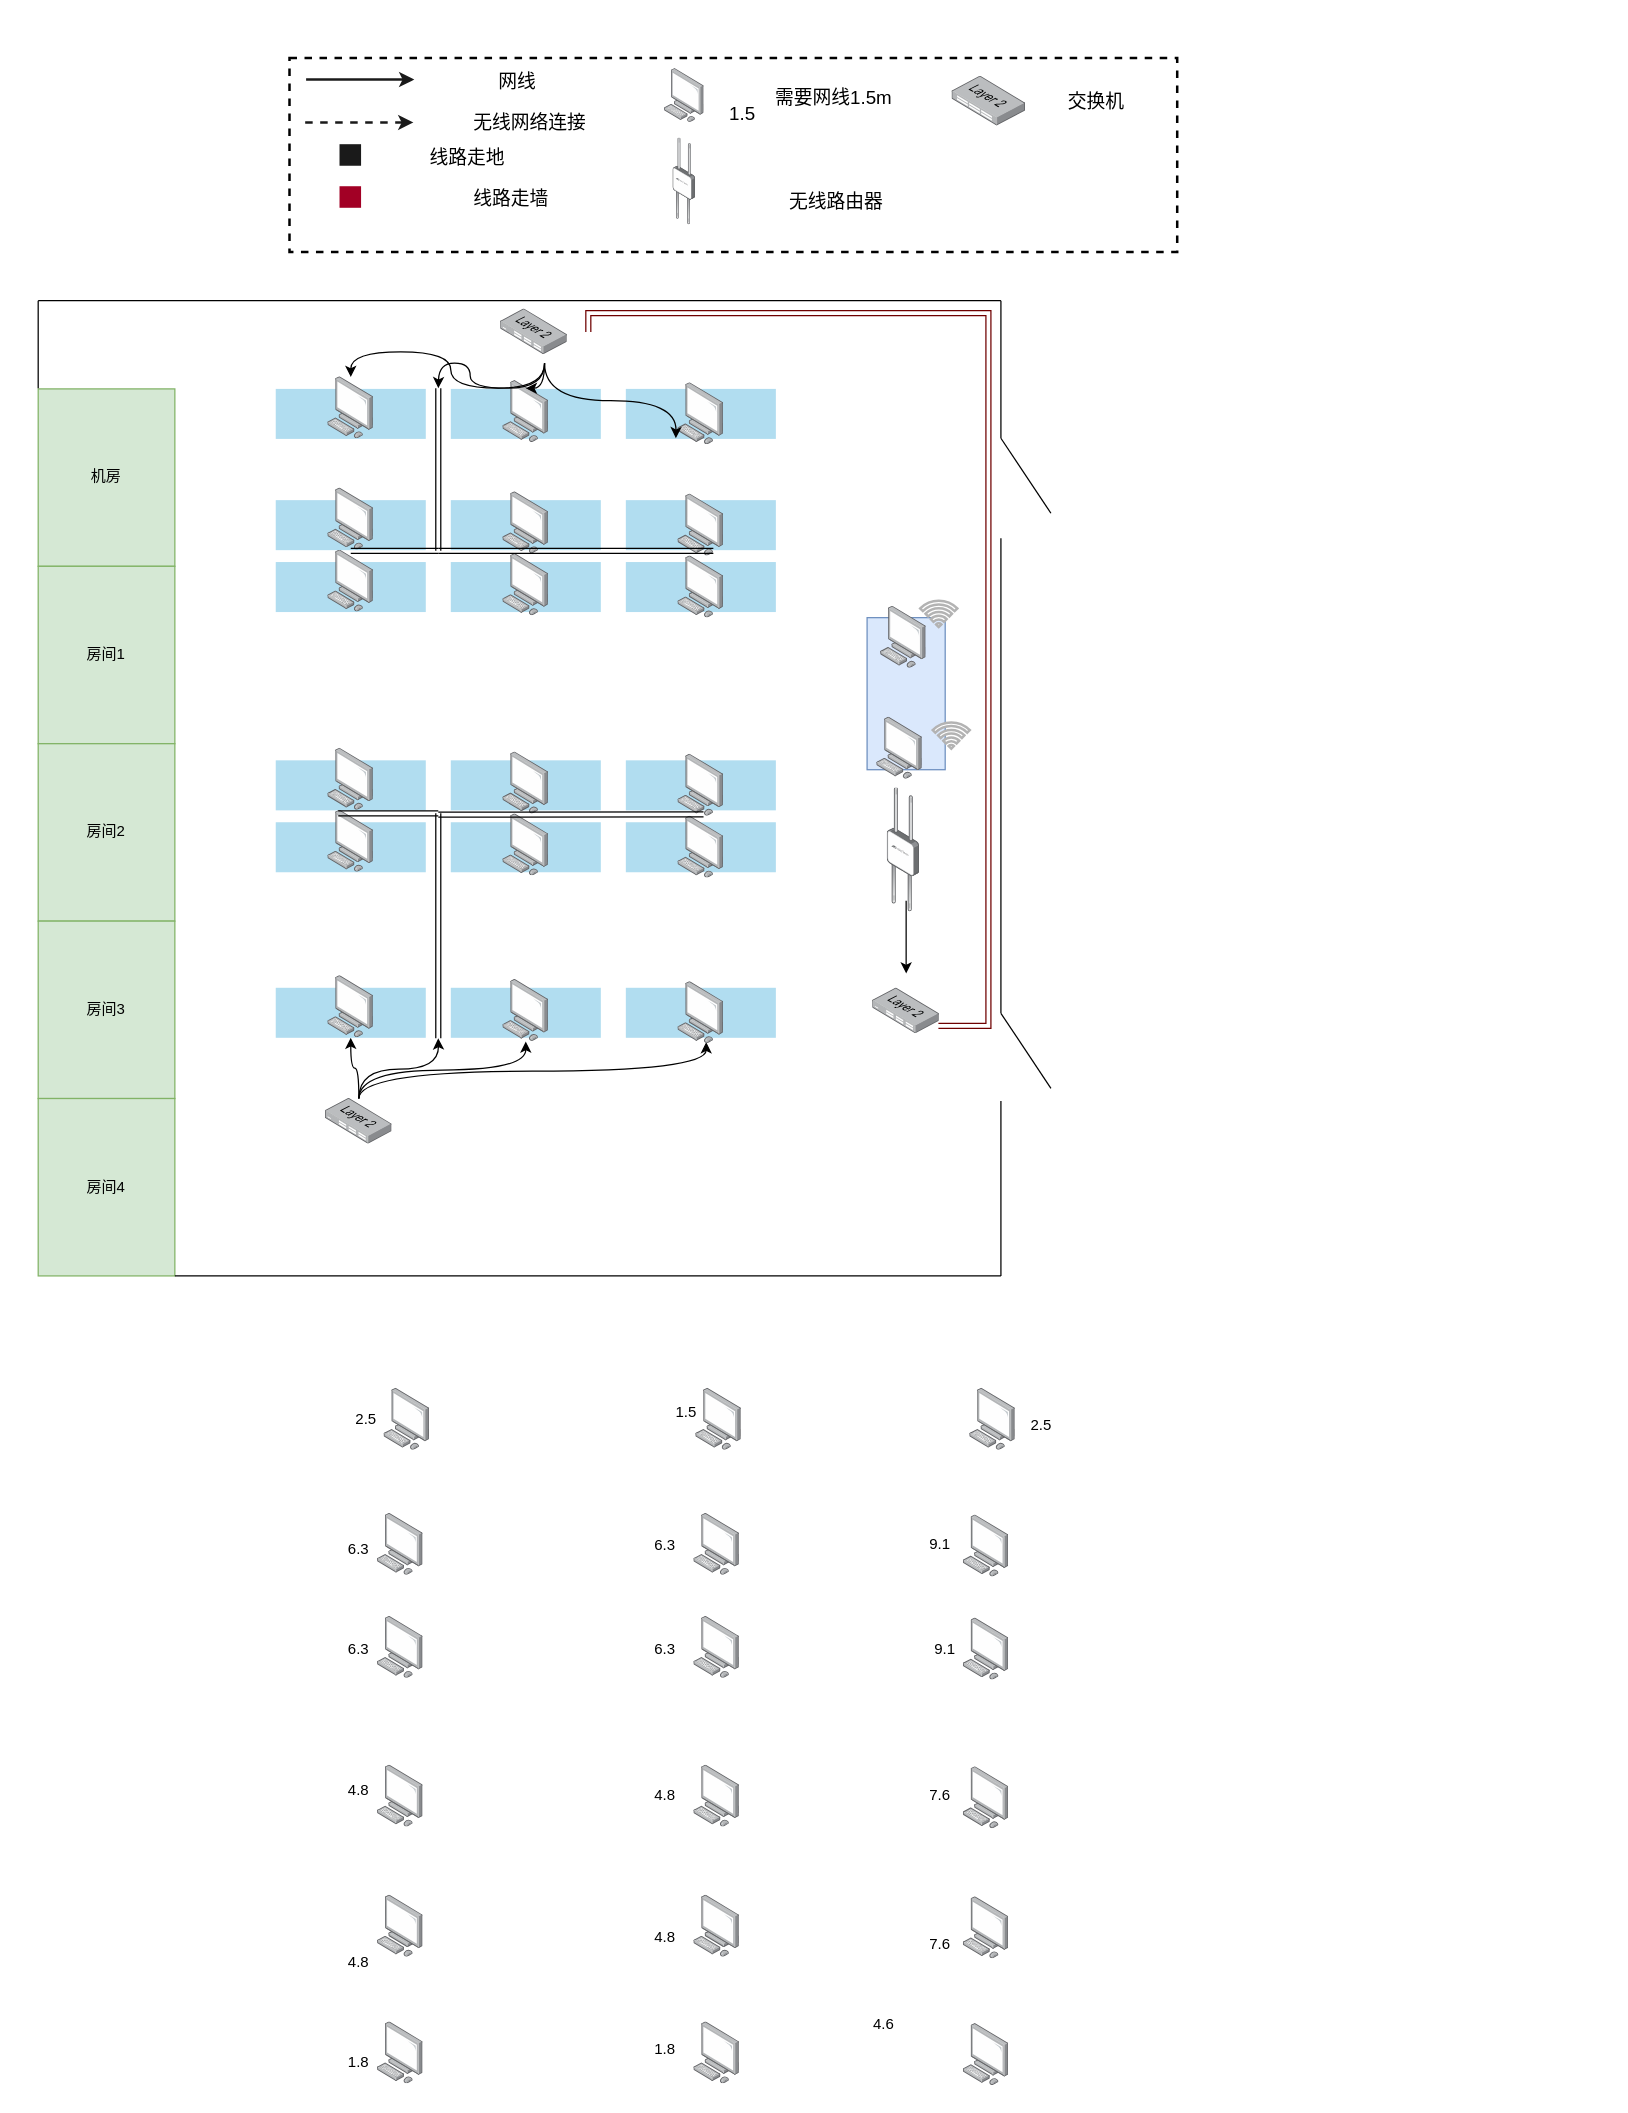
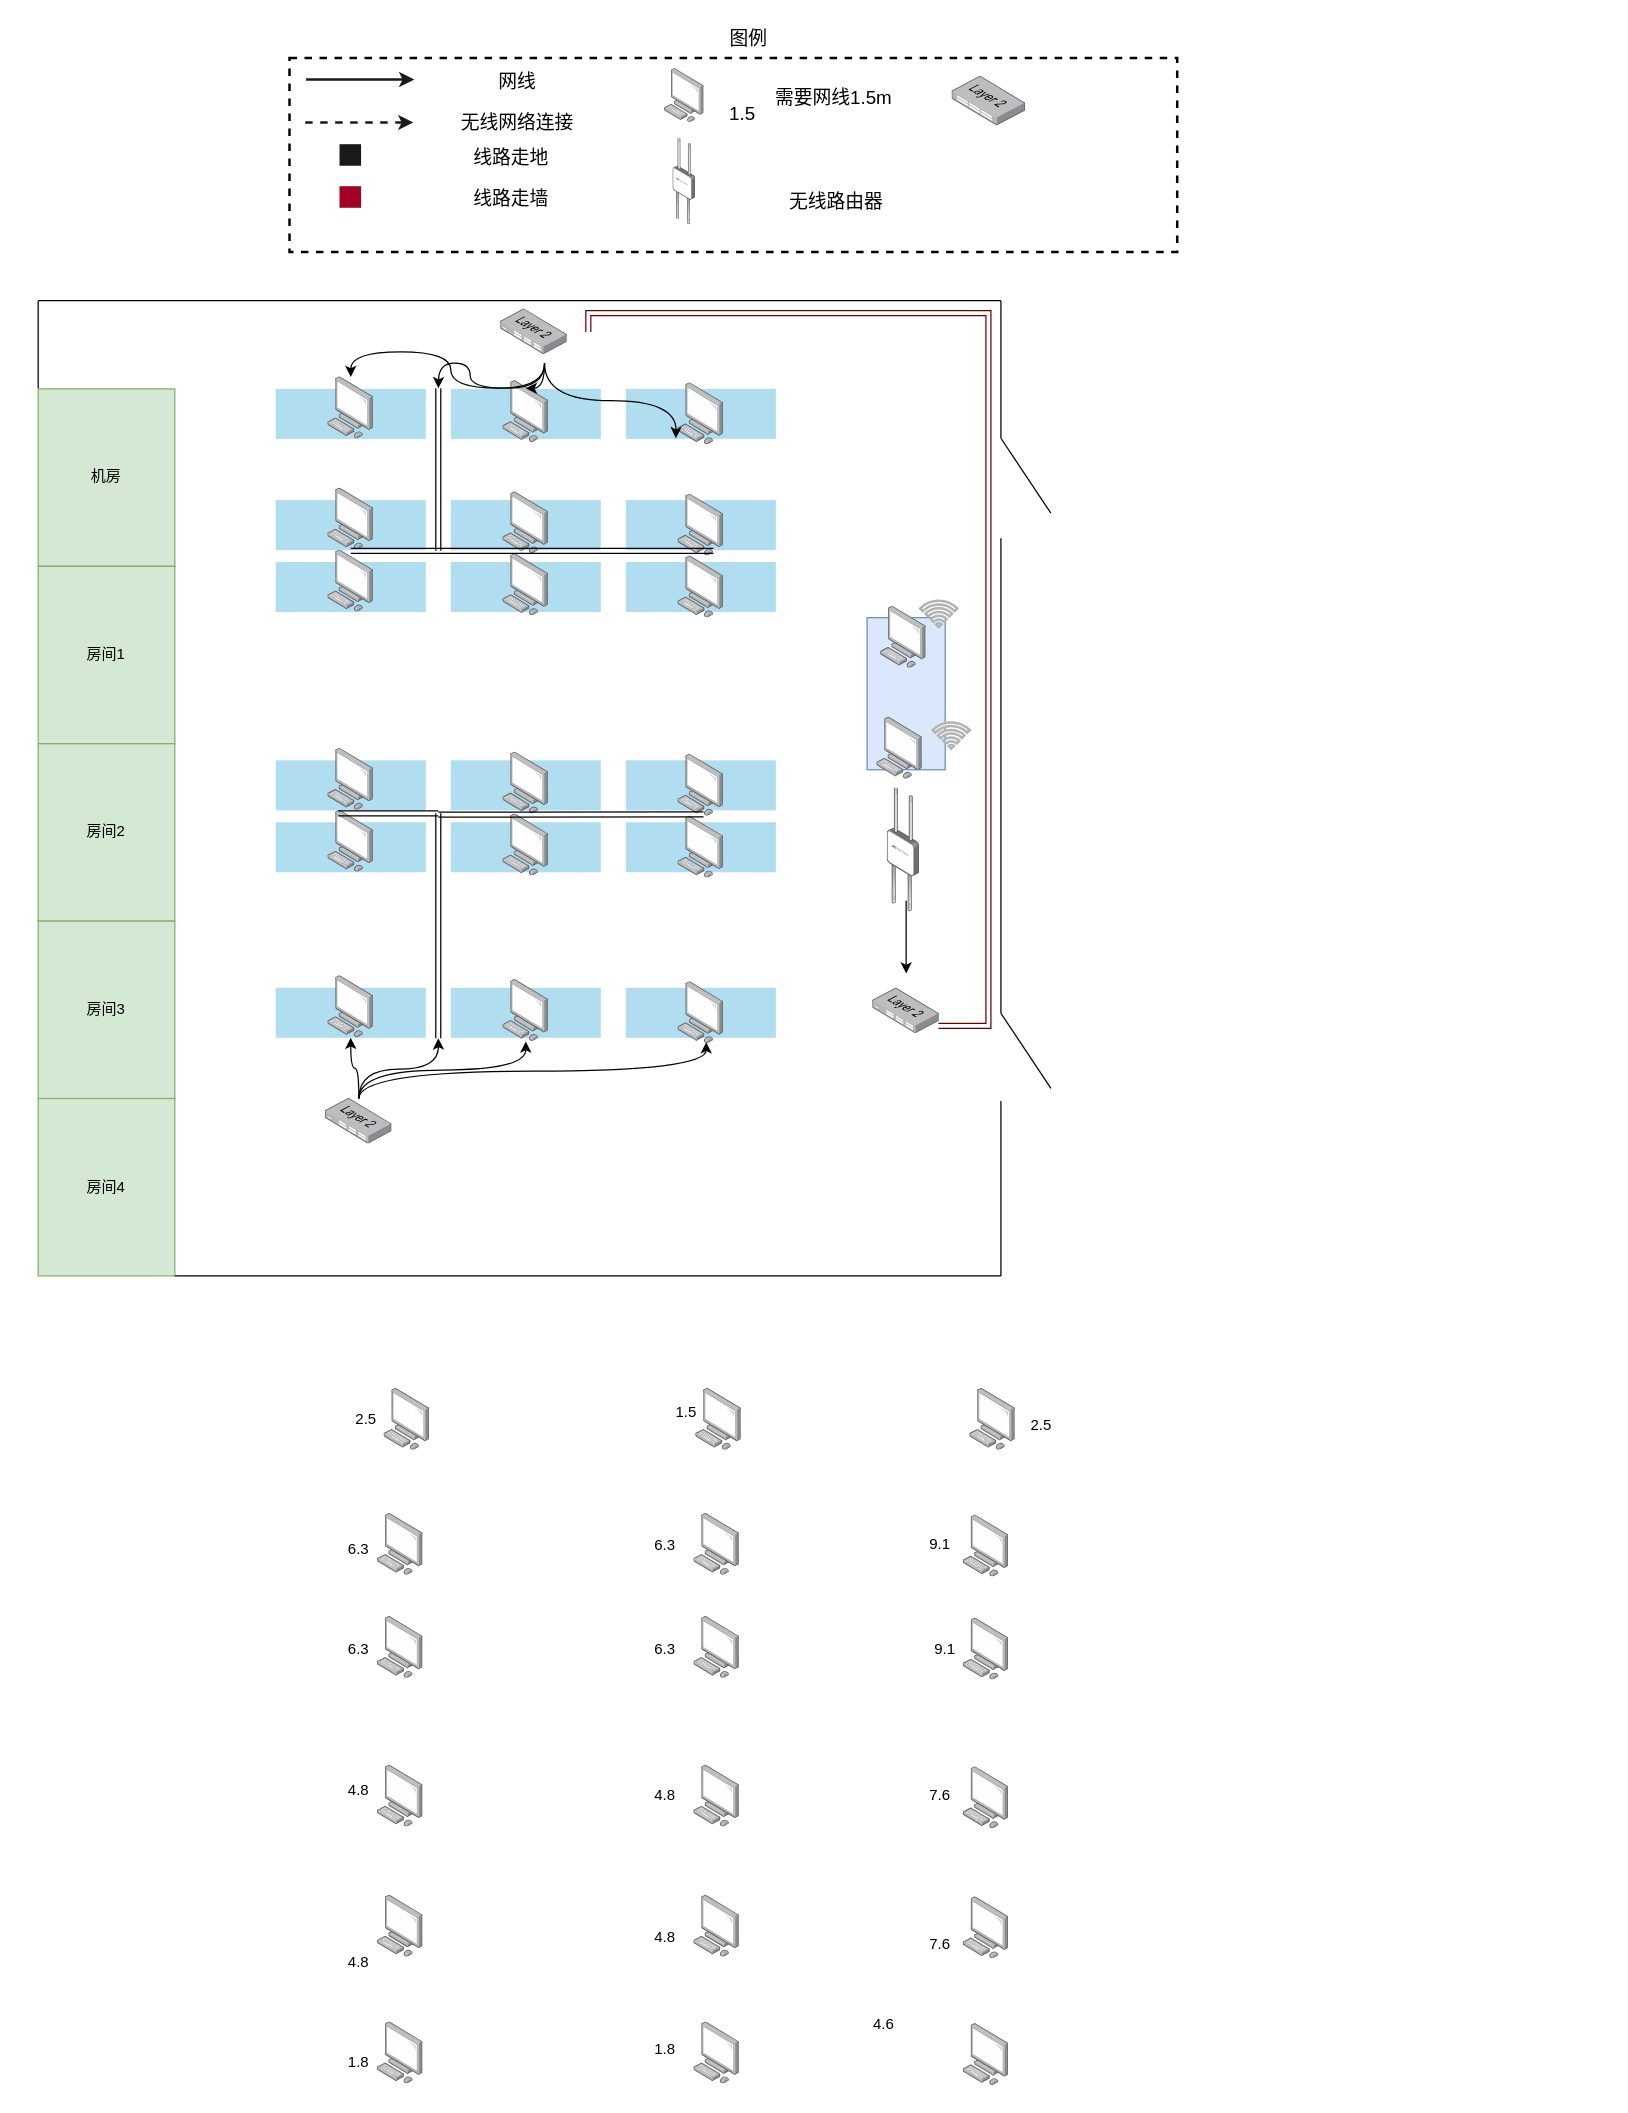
node "图例": added
node "交换机": removed
node "无线网络连接": moved (529, 122) -> (517, 122)
node "线路走地": moved (467, 157) -> (510, 157)
